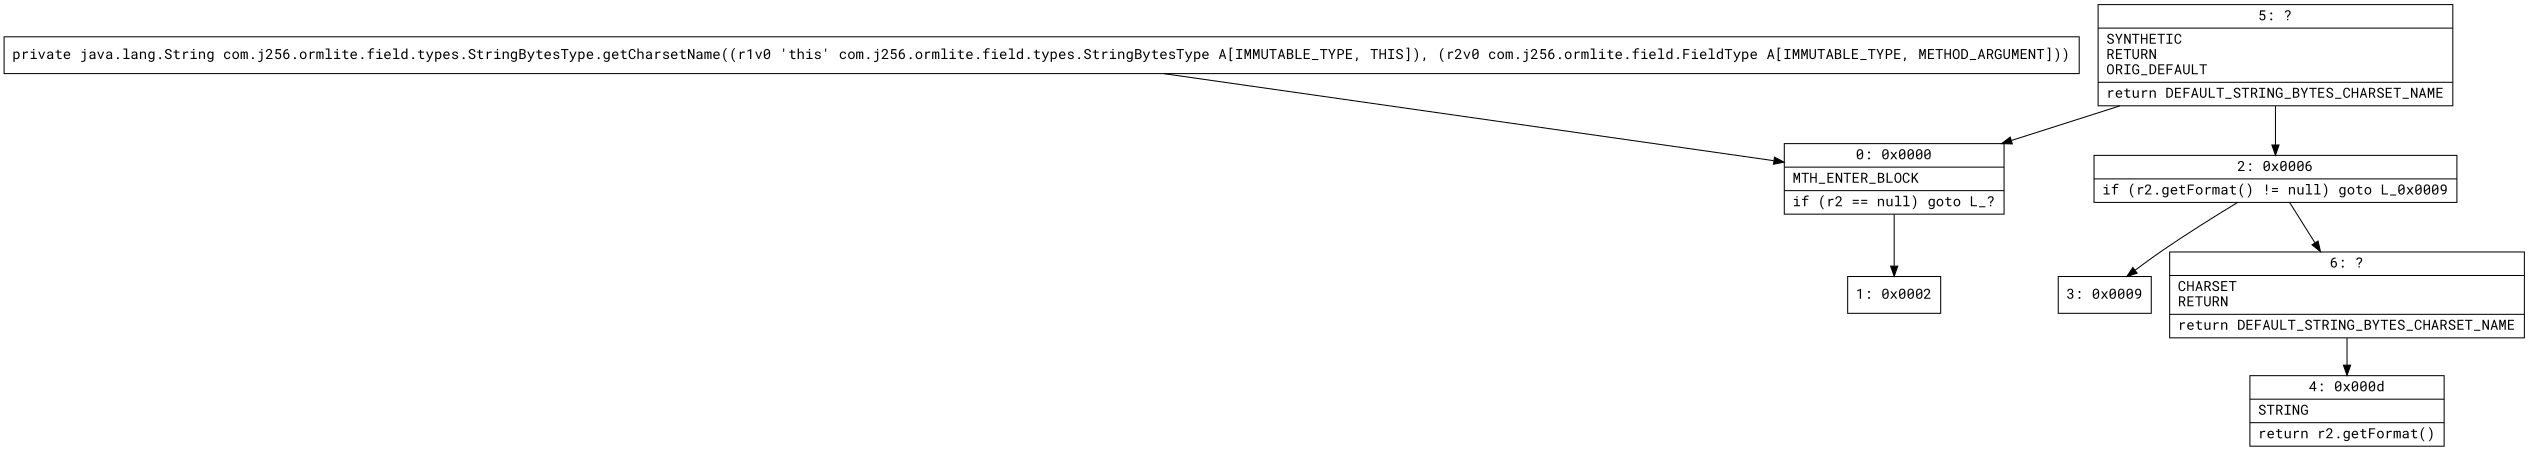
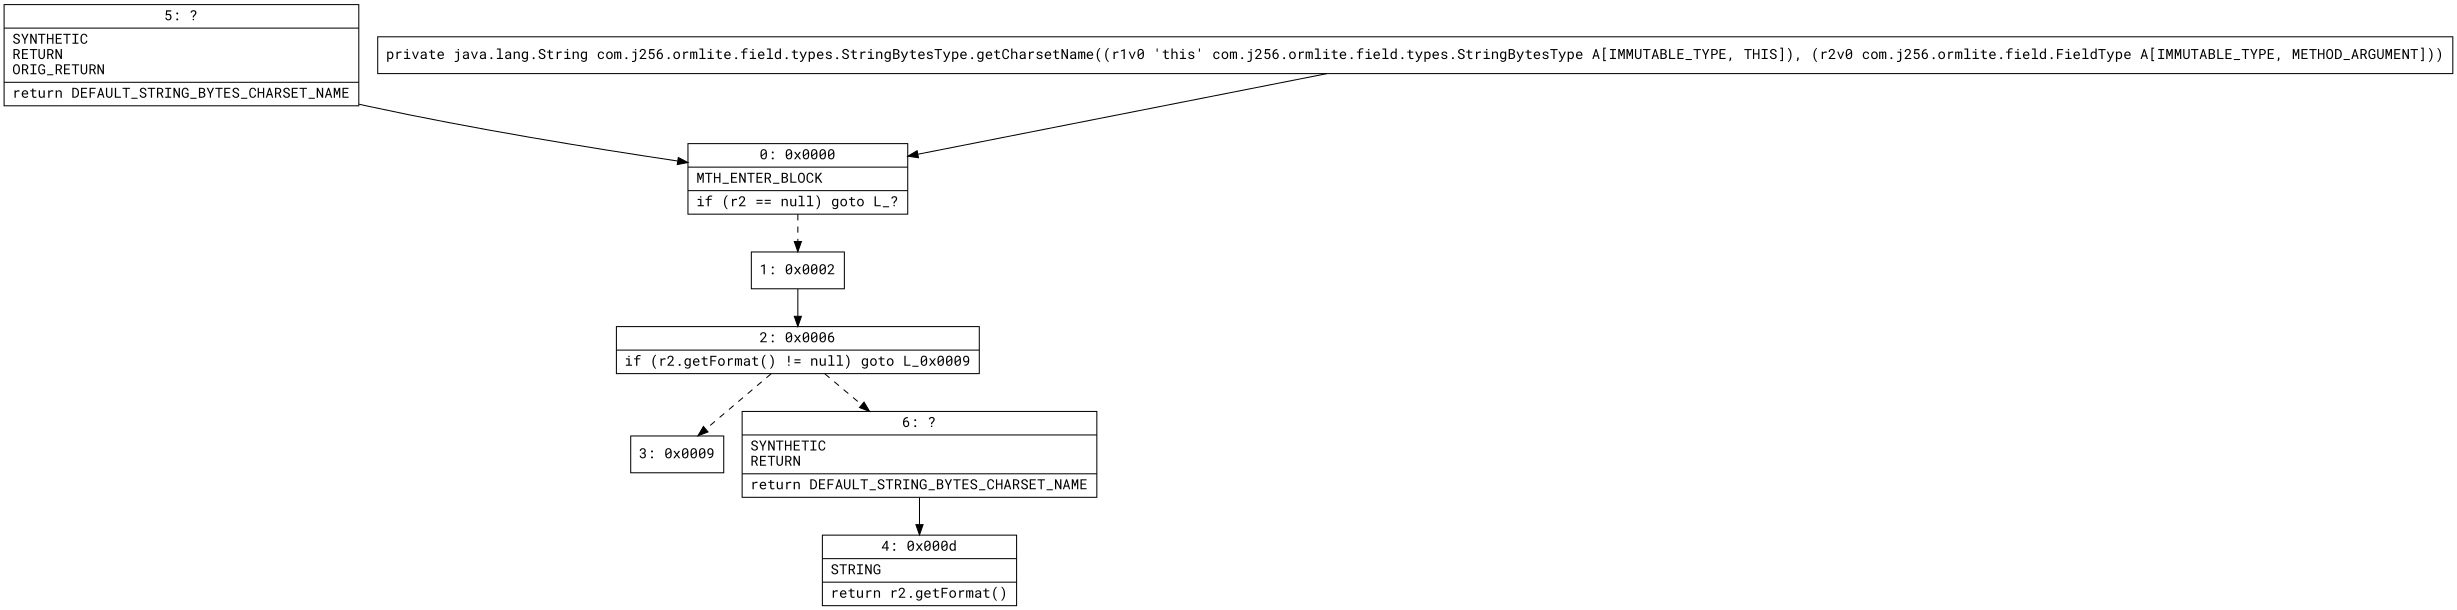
node "5: ?": text "ORIG_DEFAULT" -> "ORIG_RETURN"
edge "5: ?" -> "2: 0x0006": now "1: 0x0002" -> "2: 0x0006"
edge "2: 0x0006" -> "6: ?": style solid -> dashed
edge "2: 0x0006" -> "3: 0x0009": style solid -> dashed
edge "0: 0x0000" -> "1: 0x0002": style solid -> dashed
node "6: ?": text "CHARSET" -> "SYNTHETIC"
